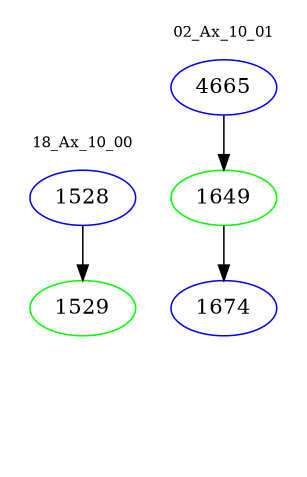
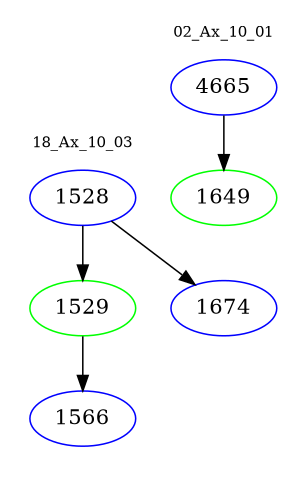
cluster "18_Ax_10_00": label "18_Ax_10_00" -> "18_Ax_10_03"
edge "1649" -> "1674": now "1528" -> "1674"
node "1566": added
